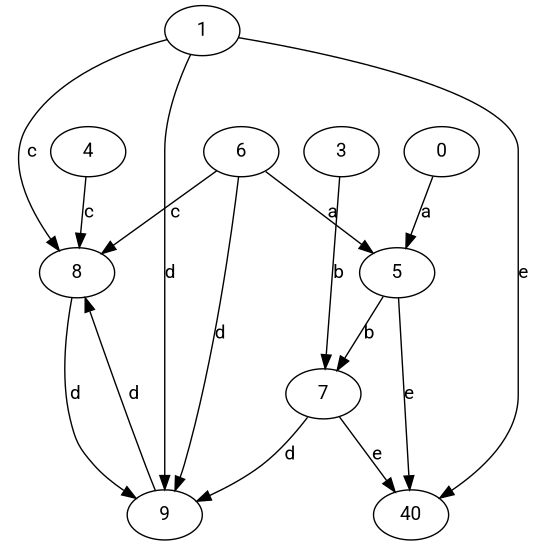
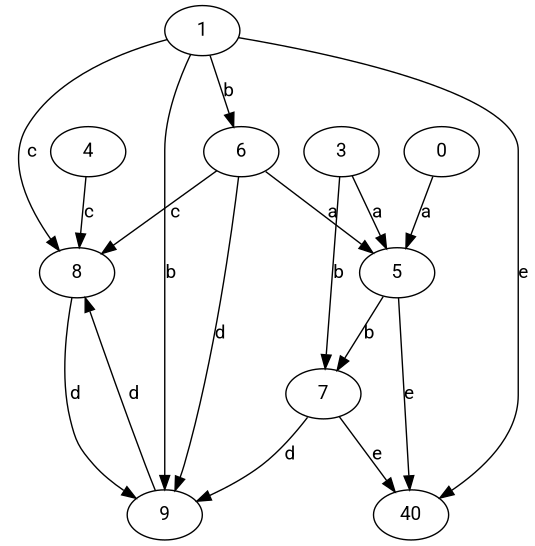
edge "1" -> "6": added, label "b"
edge "3" -> "5": added, label "a"
edge "1" -> "9": label "d" -> "b"
